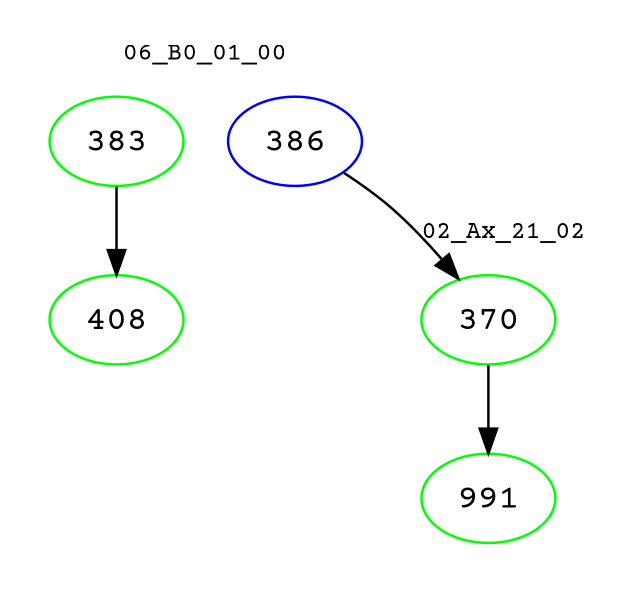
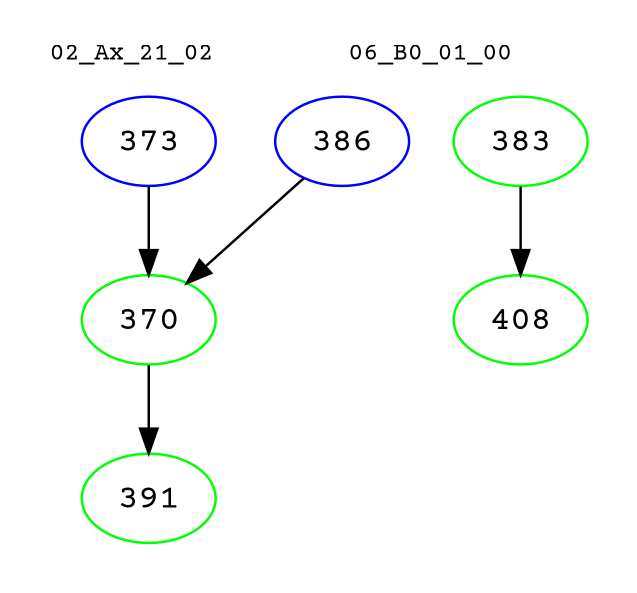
node "373": added
node "991": label "991" -> "391"
